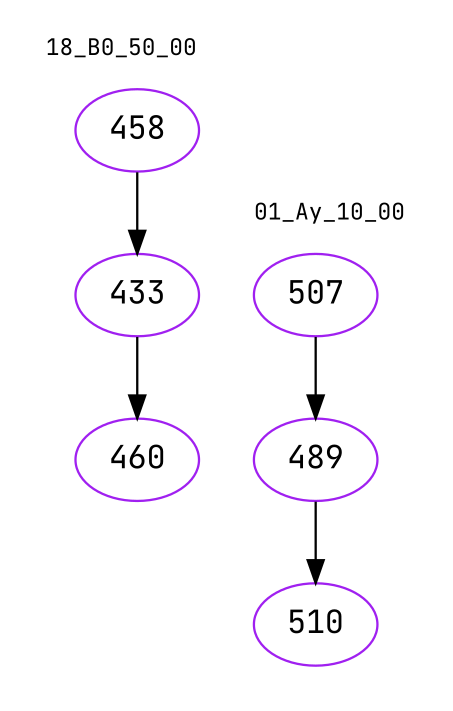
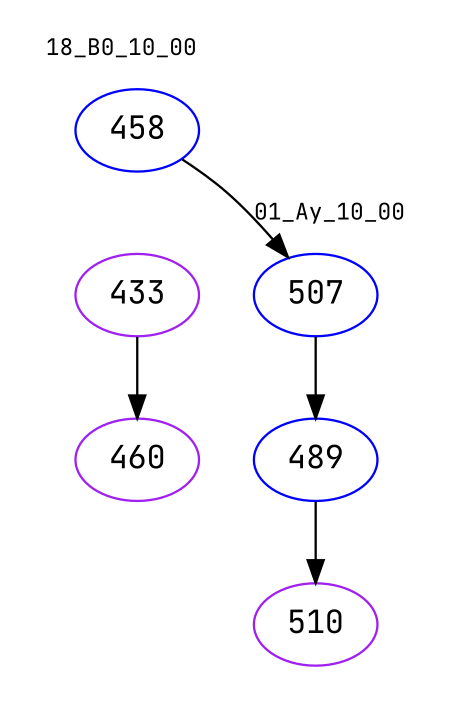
cluster "18_B0_50_00": label "18_B0_50_00" -> "18_B0_10_00"
node "458": color purple -> blue
edge "458" -> "433": now "458" -> "507"
node "507": color purple -> blue
node "489": color purple -> blue
